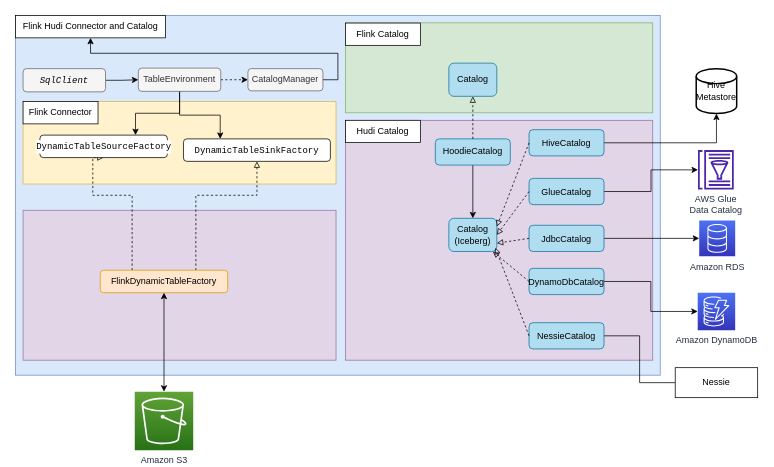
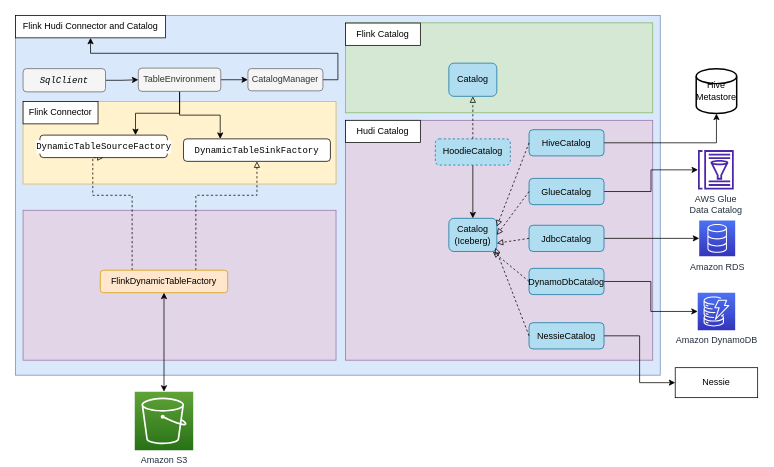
edge "TableEnvironment" -> "CatalogManager": style dashed -> solid
node "HoodieCatalog": style solid -> dashed
edge "NessieCatalog" -- "Nessie": arrowhead none -> classic
